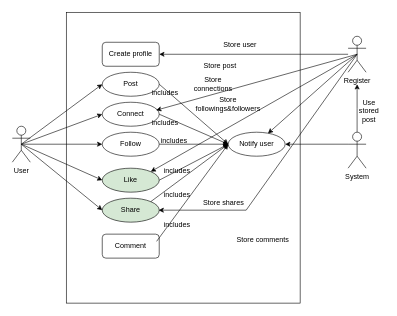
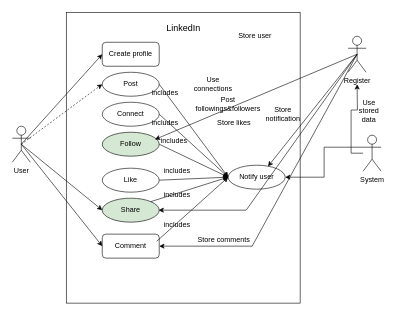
node "LinkedIn": added
node "Store user": moved (240, 45) -> (255, 36)
edge "Register" -> "Create profile": removed
node "Store post": removed
edge "Register" -> "Connect": removed
edge "Register" -> "Follow": added
node "Store connections": label "Store connections" -> "Use connections"
edge "Register" -> "Like": removed
node "Store followings&followers": label "Store followings&followers" -> "Post followings&followers"
node "Use stored post": label "Use stored post" -> "Use stored data"
edge "User" -> "Post": style solid -> dashed
node "Store notification": added
node "Store likes": added
edge "User" -> "Connect": removed
edge "User" -> "Follow": now "User" -> "Create profile"
node "Follow": fillcolor #ffffff -> #d5e8d4
node "Notify user": moved (257, 144) -> (257, 177)
node "System": moved (357, 150) -> (372, 153)
edge "Register" -> "Comment": added
edge "User" -> "Like": removed
node "Like": fillcolor #d5e8d4 -> #ffffff
edge "User" -> "Comment": added
node "Store shares": removed
node "Store comments": moved (263, 240) -> (224, 240)
